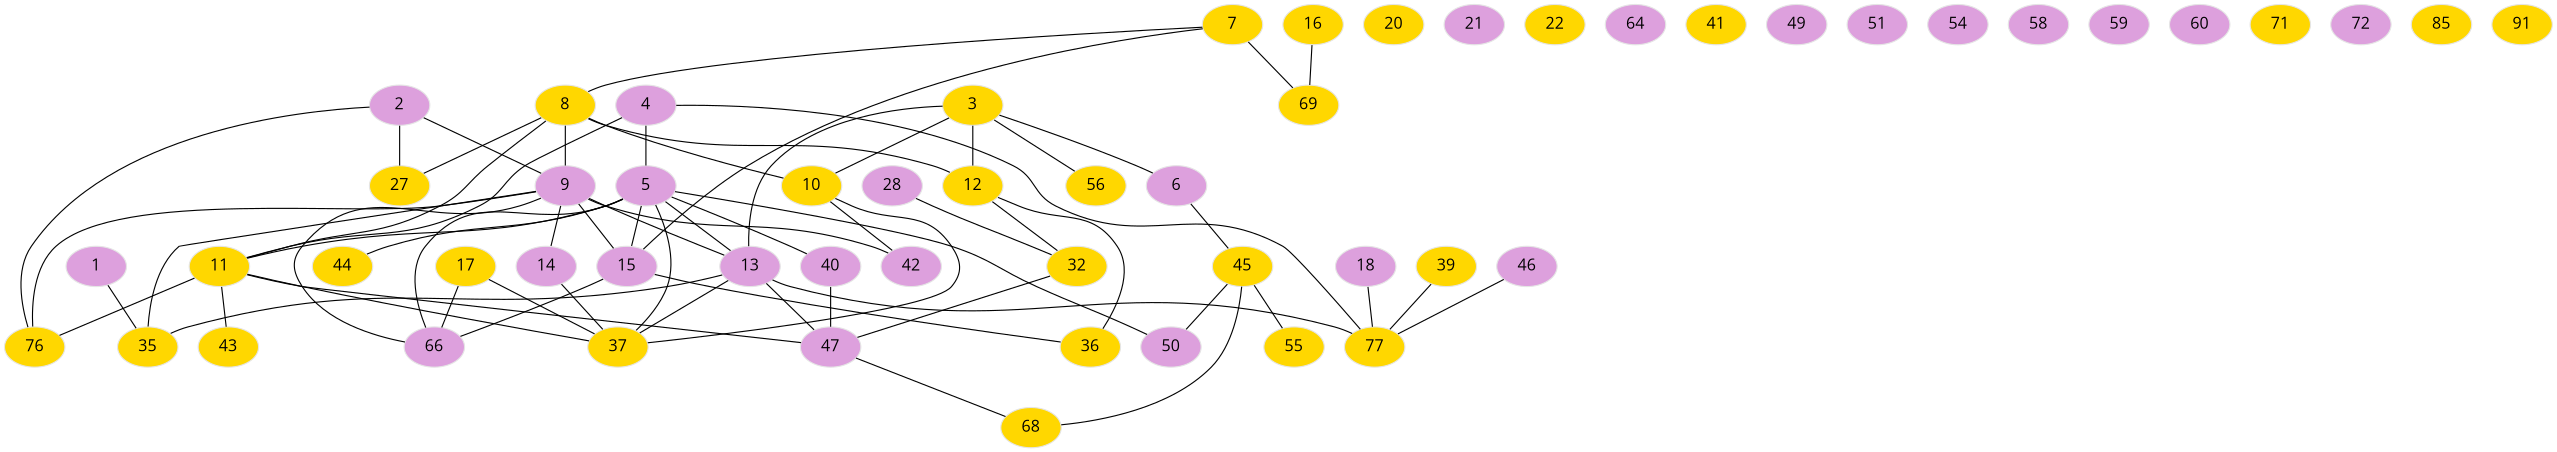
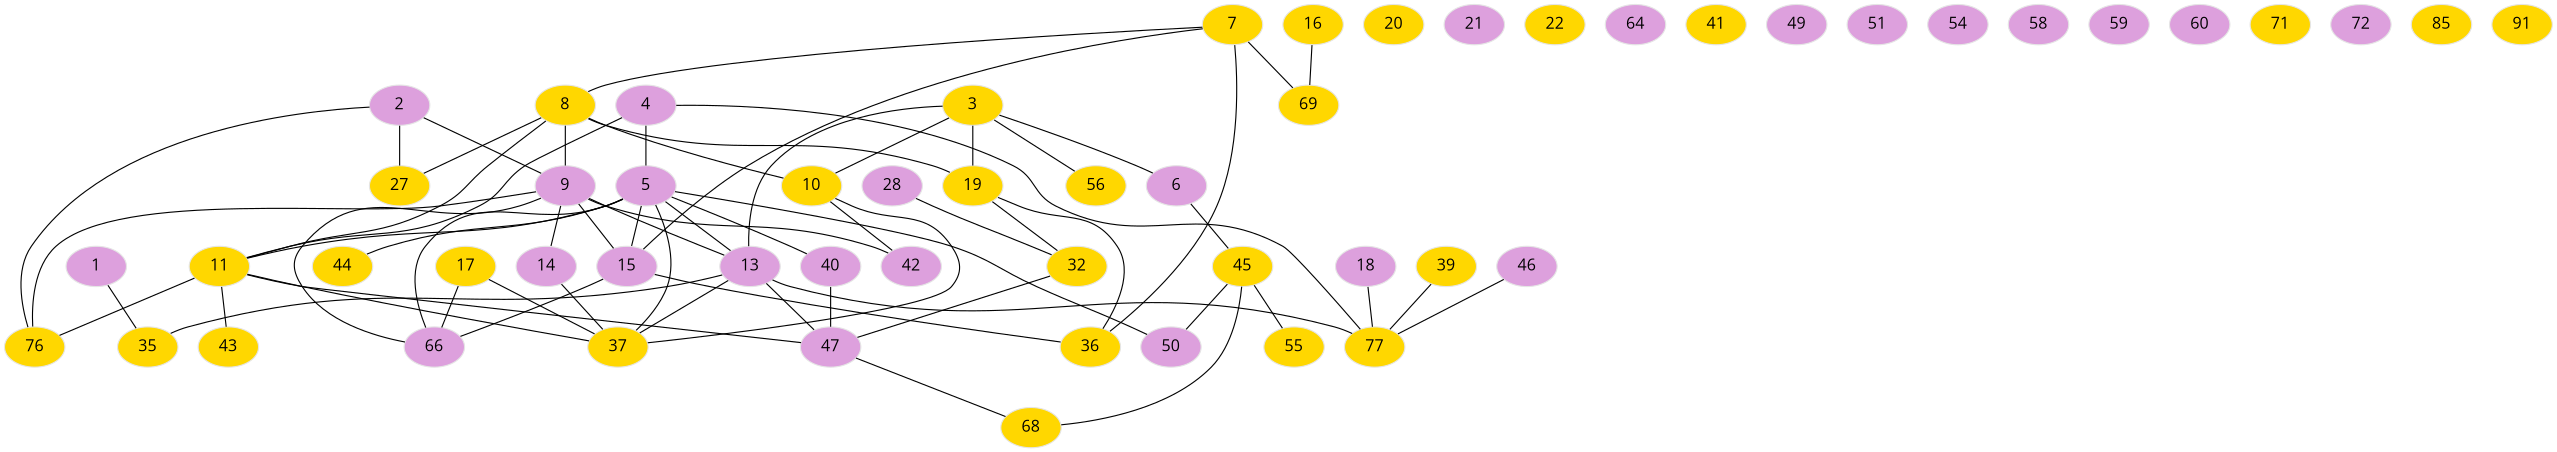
node "12": label "12" -> "19"
edge "7" -- "36": added
edge "9" -- "35": removed
